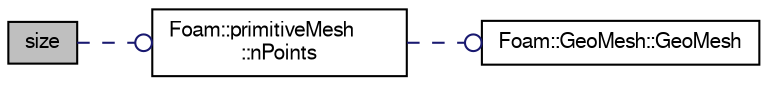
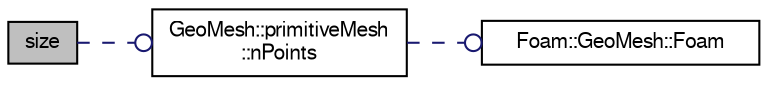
node "Foam::primitiveMesh ::nPoints": label "Foam::primitiveMesh ::nPoints" -> "GeoMesh::primitiveMesh ::nPoints"
node "Foam::GeoMesh::GeoMesh": label "Foam::GeoMesh::GeoMesh" -> "Foam::GeoMesh::Foam"
